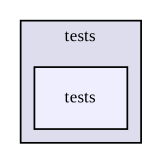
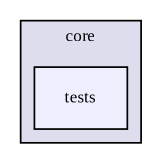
cluster "tests": label "tests" -> "core"
